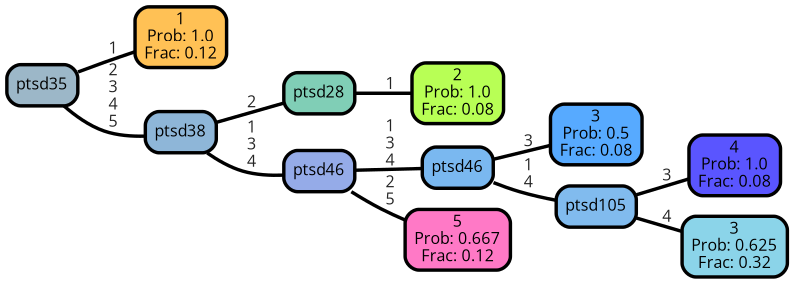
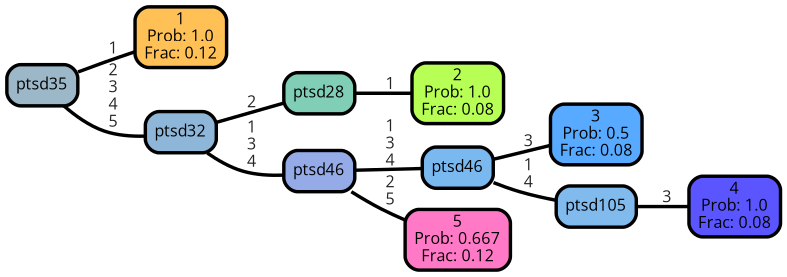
node "ptsd38": label "ptsd38" -> "ptsd32"
node "3 Prob: 0.625 Frac: 0.32": removed
